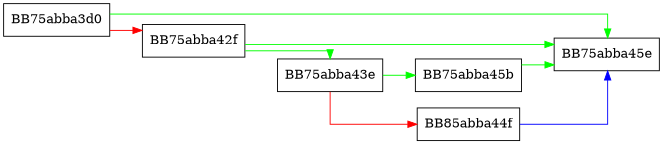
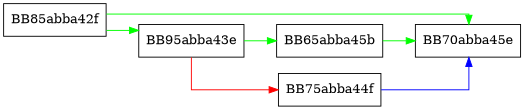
node "BB75abba3d0": removed
node "BB75abba42f": label "BB75abba42f" -> "BB85abba42f"
node "BB75abba45e": label "BB75abba45e" -> "BB70abba45e"
node "BB75abba43e": label "BB75abba43e" -> "BB95abba43e"
node "BB75abba45b": label "BB75abba45b" -> "BB65abba45b"
node "BB85abba44f": label "BB85abba44f" -> "BB75abba44f"
